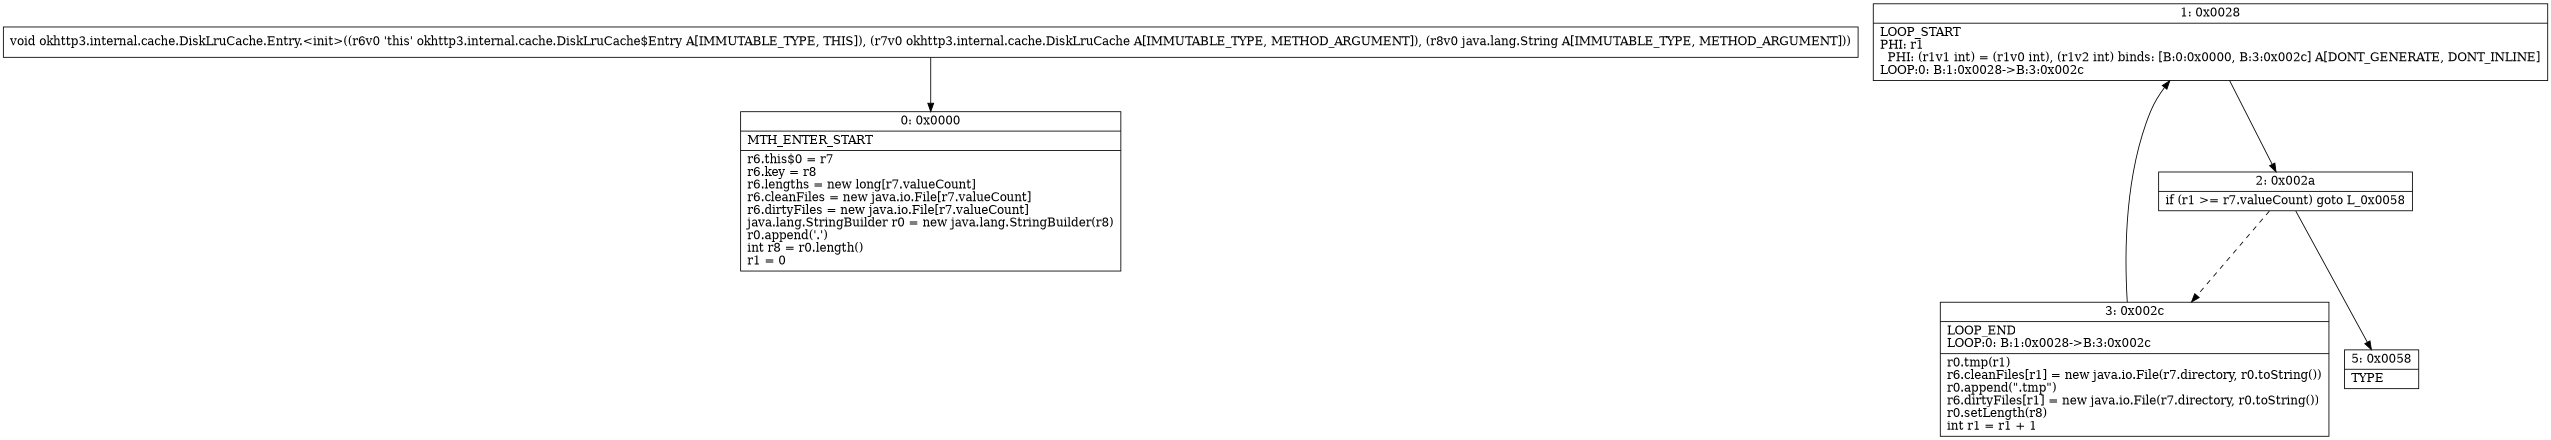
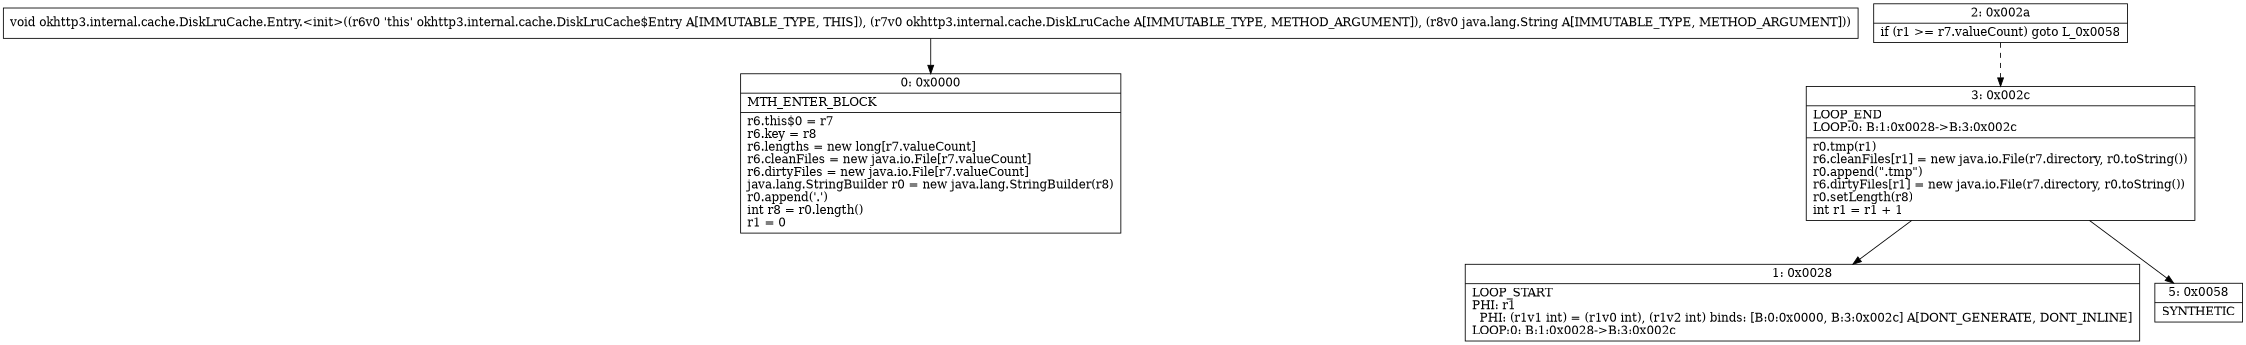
edge "1: 0x0028" -> "2: 0x002a": removed
node "0: 0x0000": text "MTH_ENTER_START" -> "MTH_ENTER_BLOCK"
edge "2: 0x002a" -> "5: 0x0058": now "3: 0x002c" -> "5: 0x0058"
node "5: 0x0058": text "TYPE" -> "SYNTHETIC"
